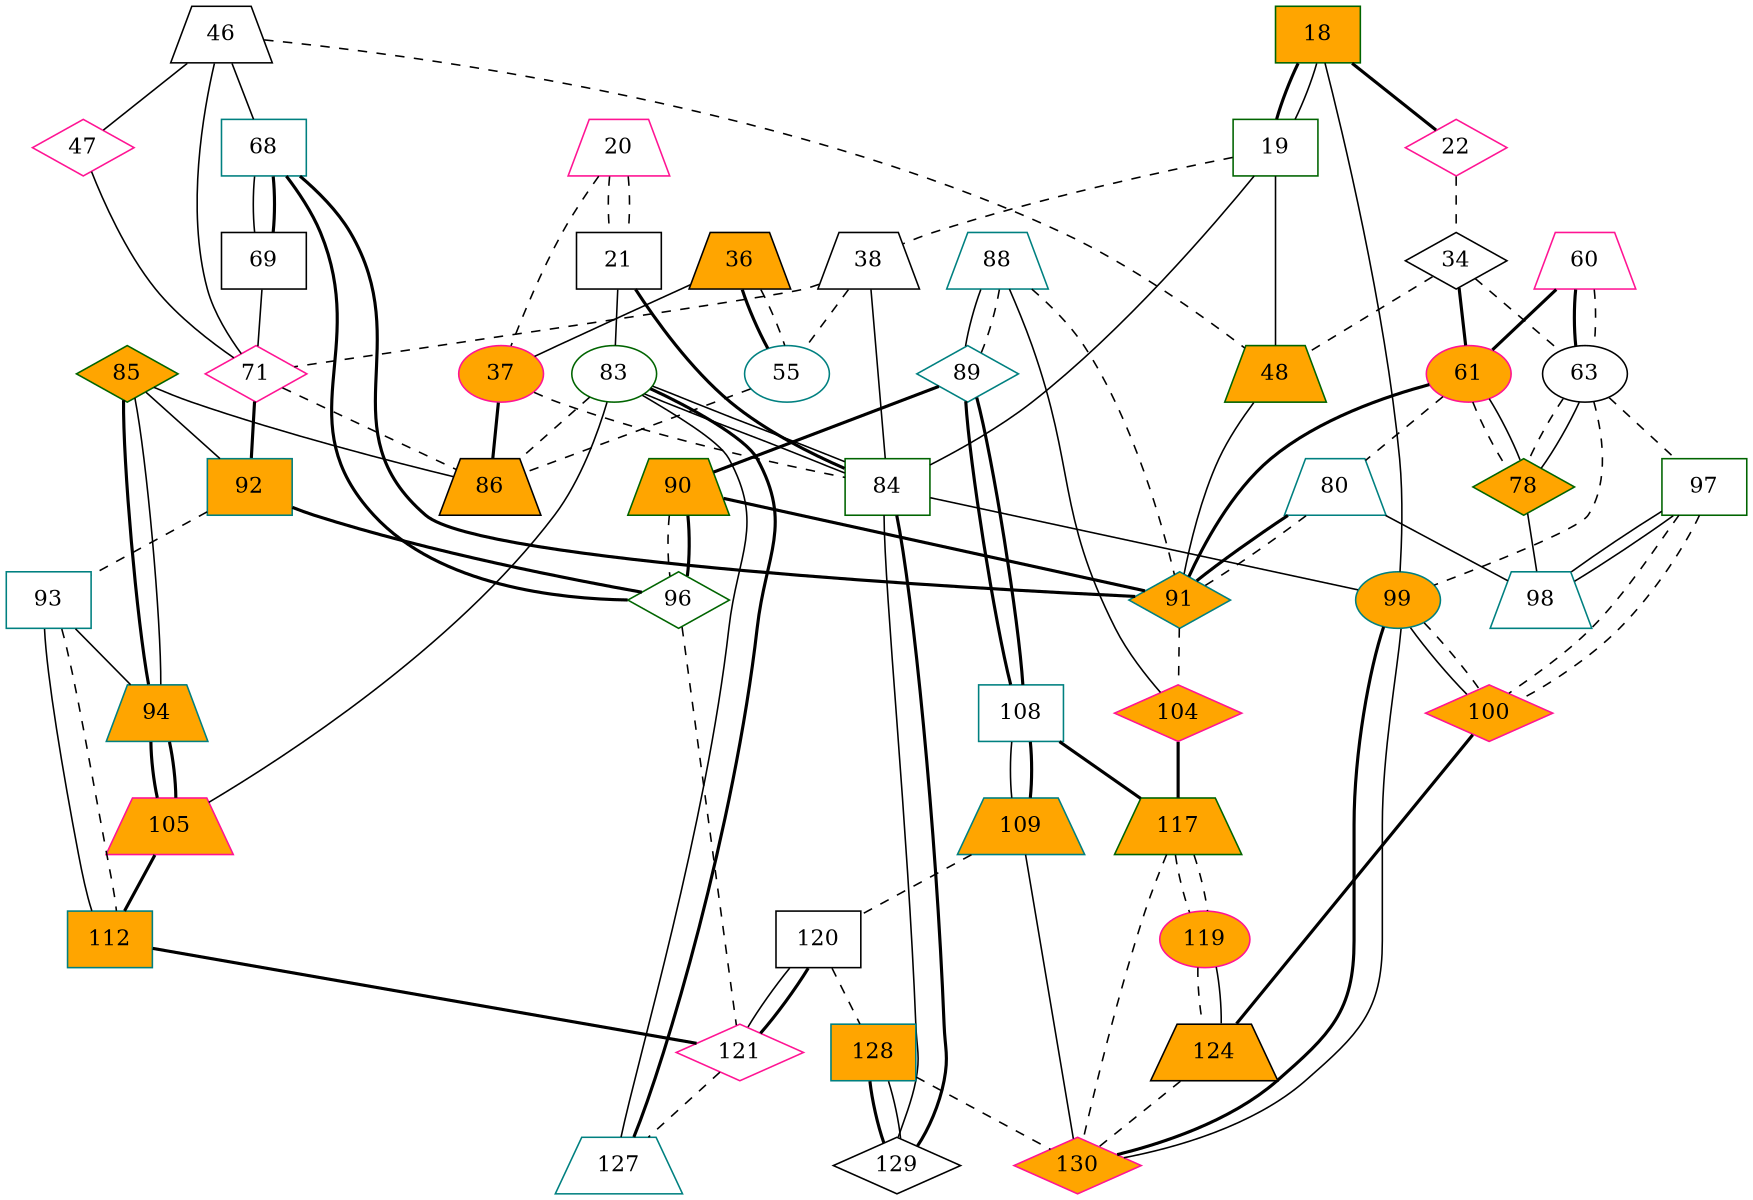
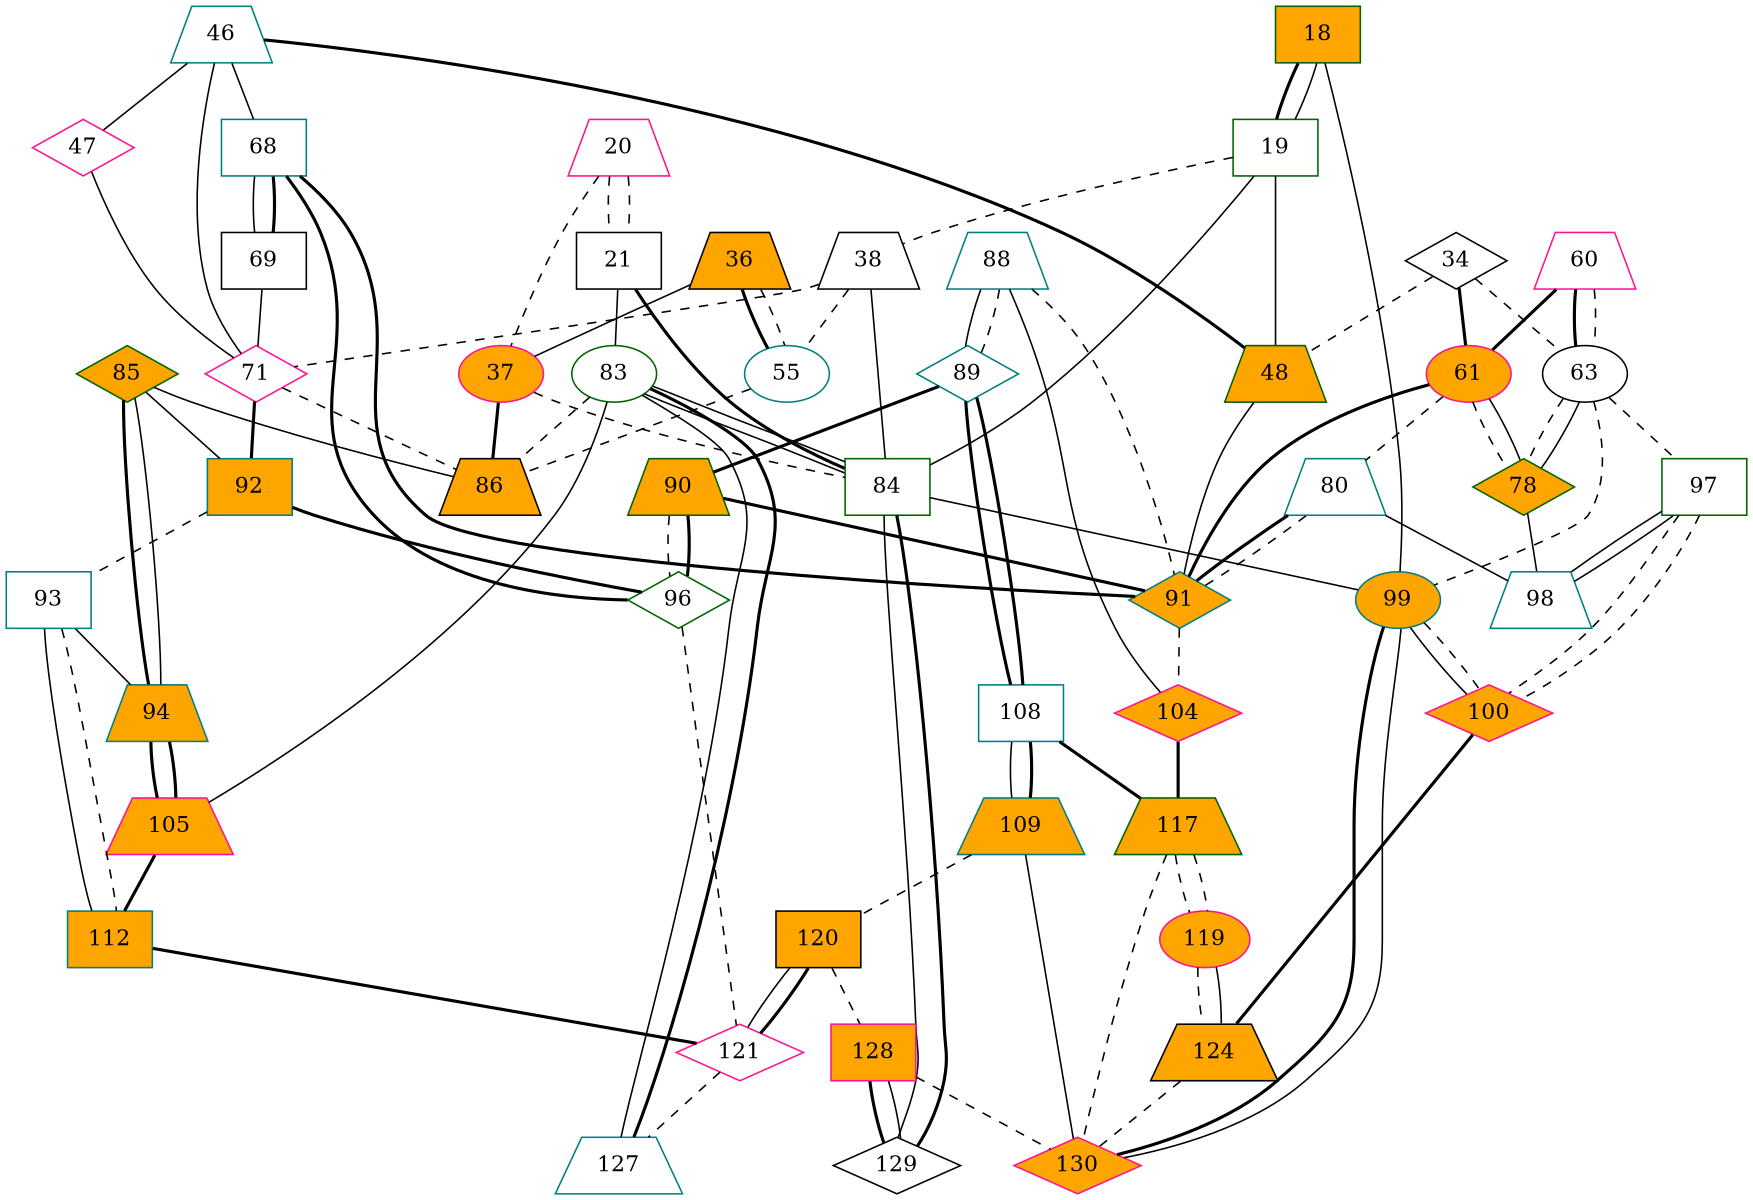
node "46": color black -> teal
edge "46" -- "48": style dashed -> bold
node "22": removed
node "120": fillcolor white -> orange
node "128": color teal -> deeppink
